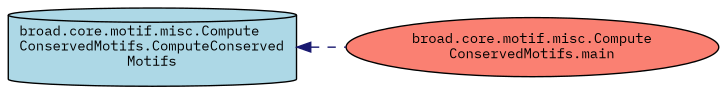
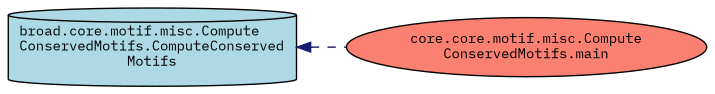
node "broad.core.motif.misc.Compute ConservedMotifs.main": label "broad.core.motif.misc.Compute ConservedMotifs.main" -> "core.core.motif.misc.Compute ConservedMotifs.main"
